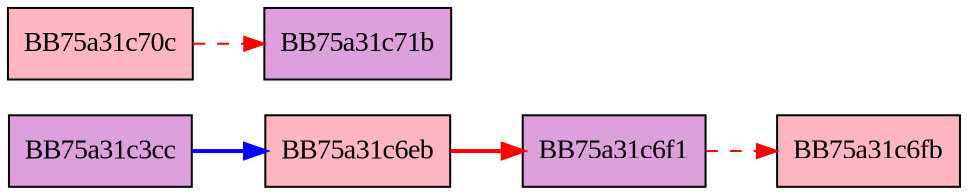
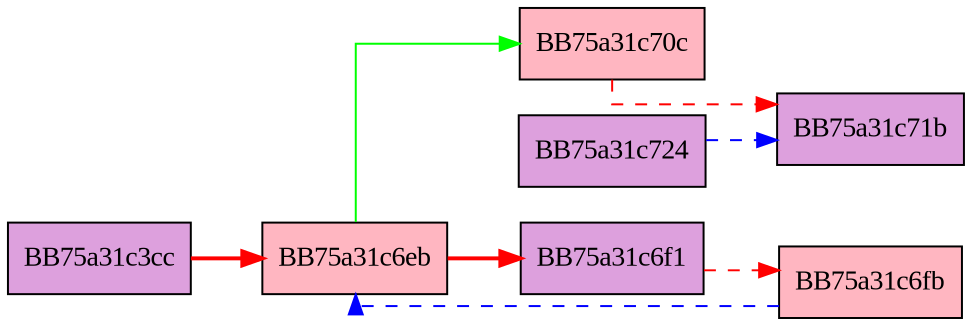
edge "BB75a31c6eb" -> "BB75a31c70c": added
edge "BB75a31c3cc" -> "BB75a31c6eb": color blue -> red
node "BB75a31c724": added
edge "BB75a31c6fb" -> "BB75a31c6eb": added
